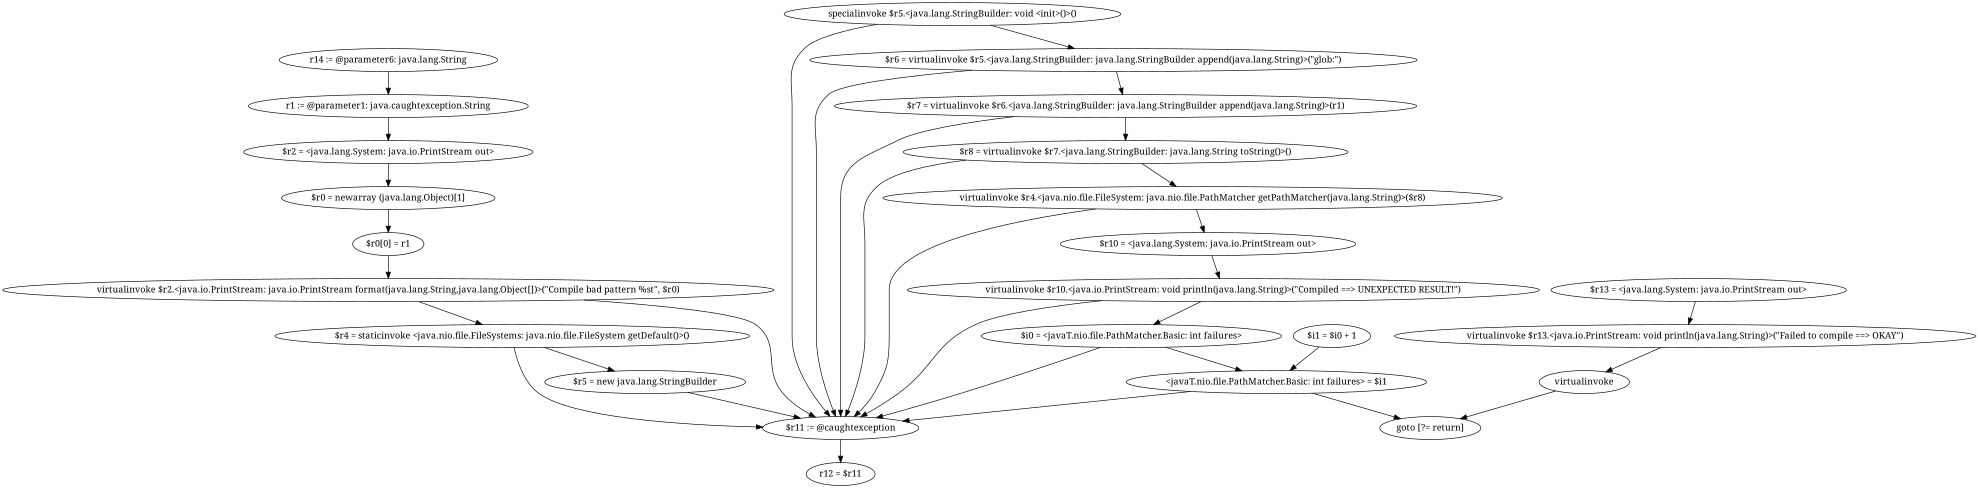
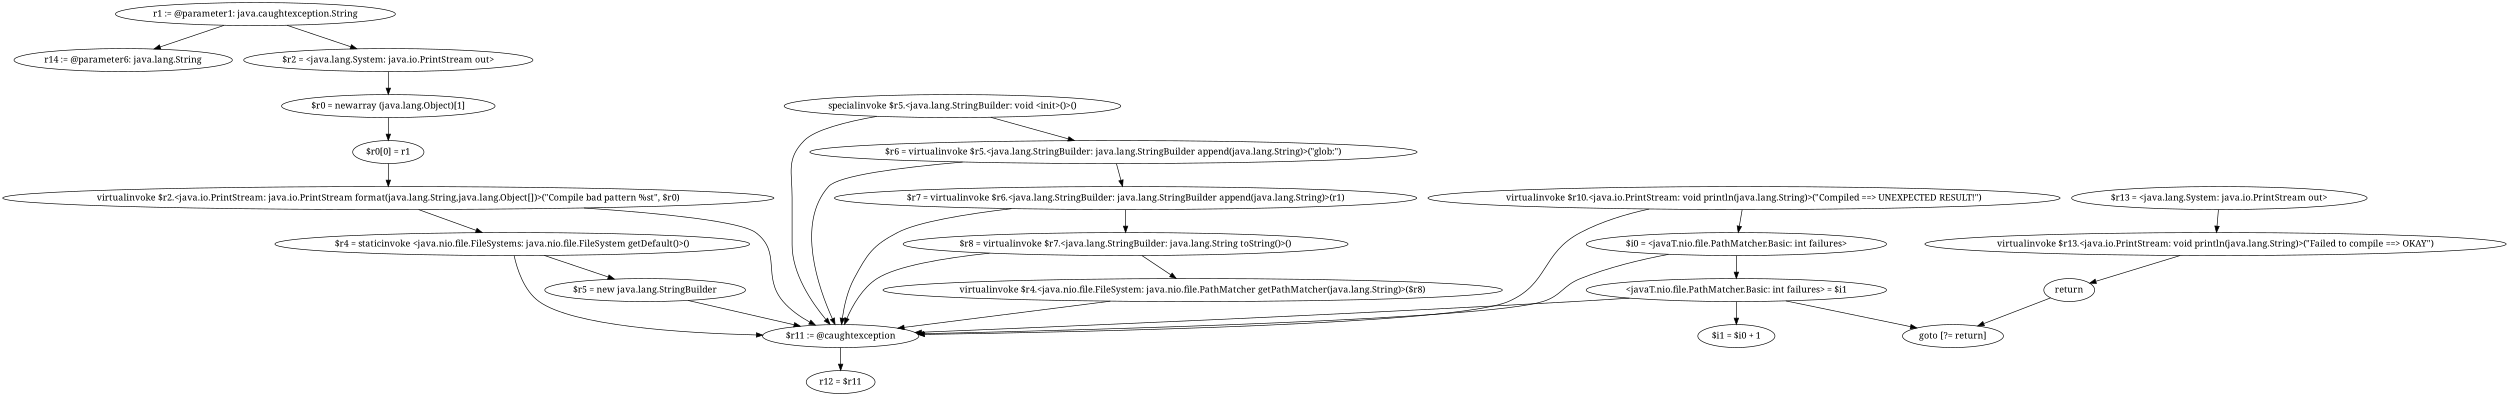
edge "r14 := @parameter6: java.lang.String" -> "r1 := @parameter1: java.caughtexception.String": reversed
node "$r10 = <java.lang.System: java.io.PrintStream out>": removed
edge "$i1 = $i0 + 1" -> "<javaT.nio.file.PathMatcher.Basic: int failures> = $i1": reversed
node "virtualinvoke": label "virtualinvoke" -> "return"
